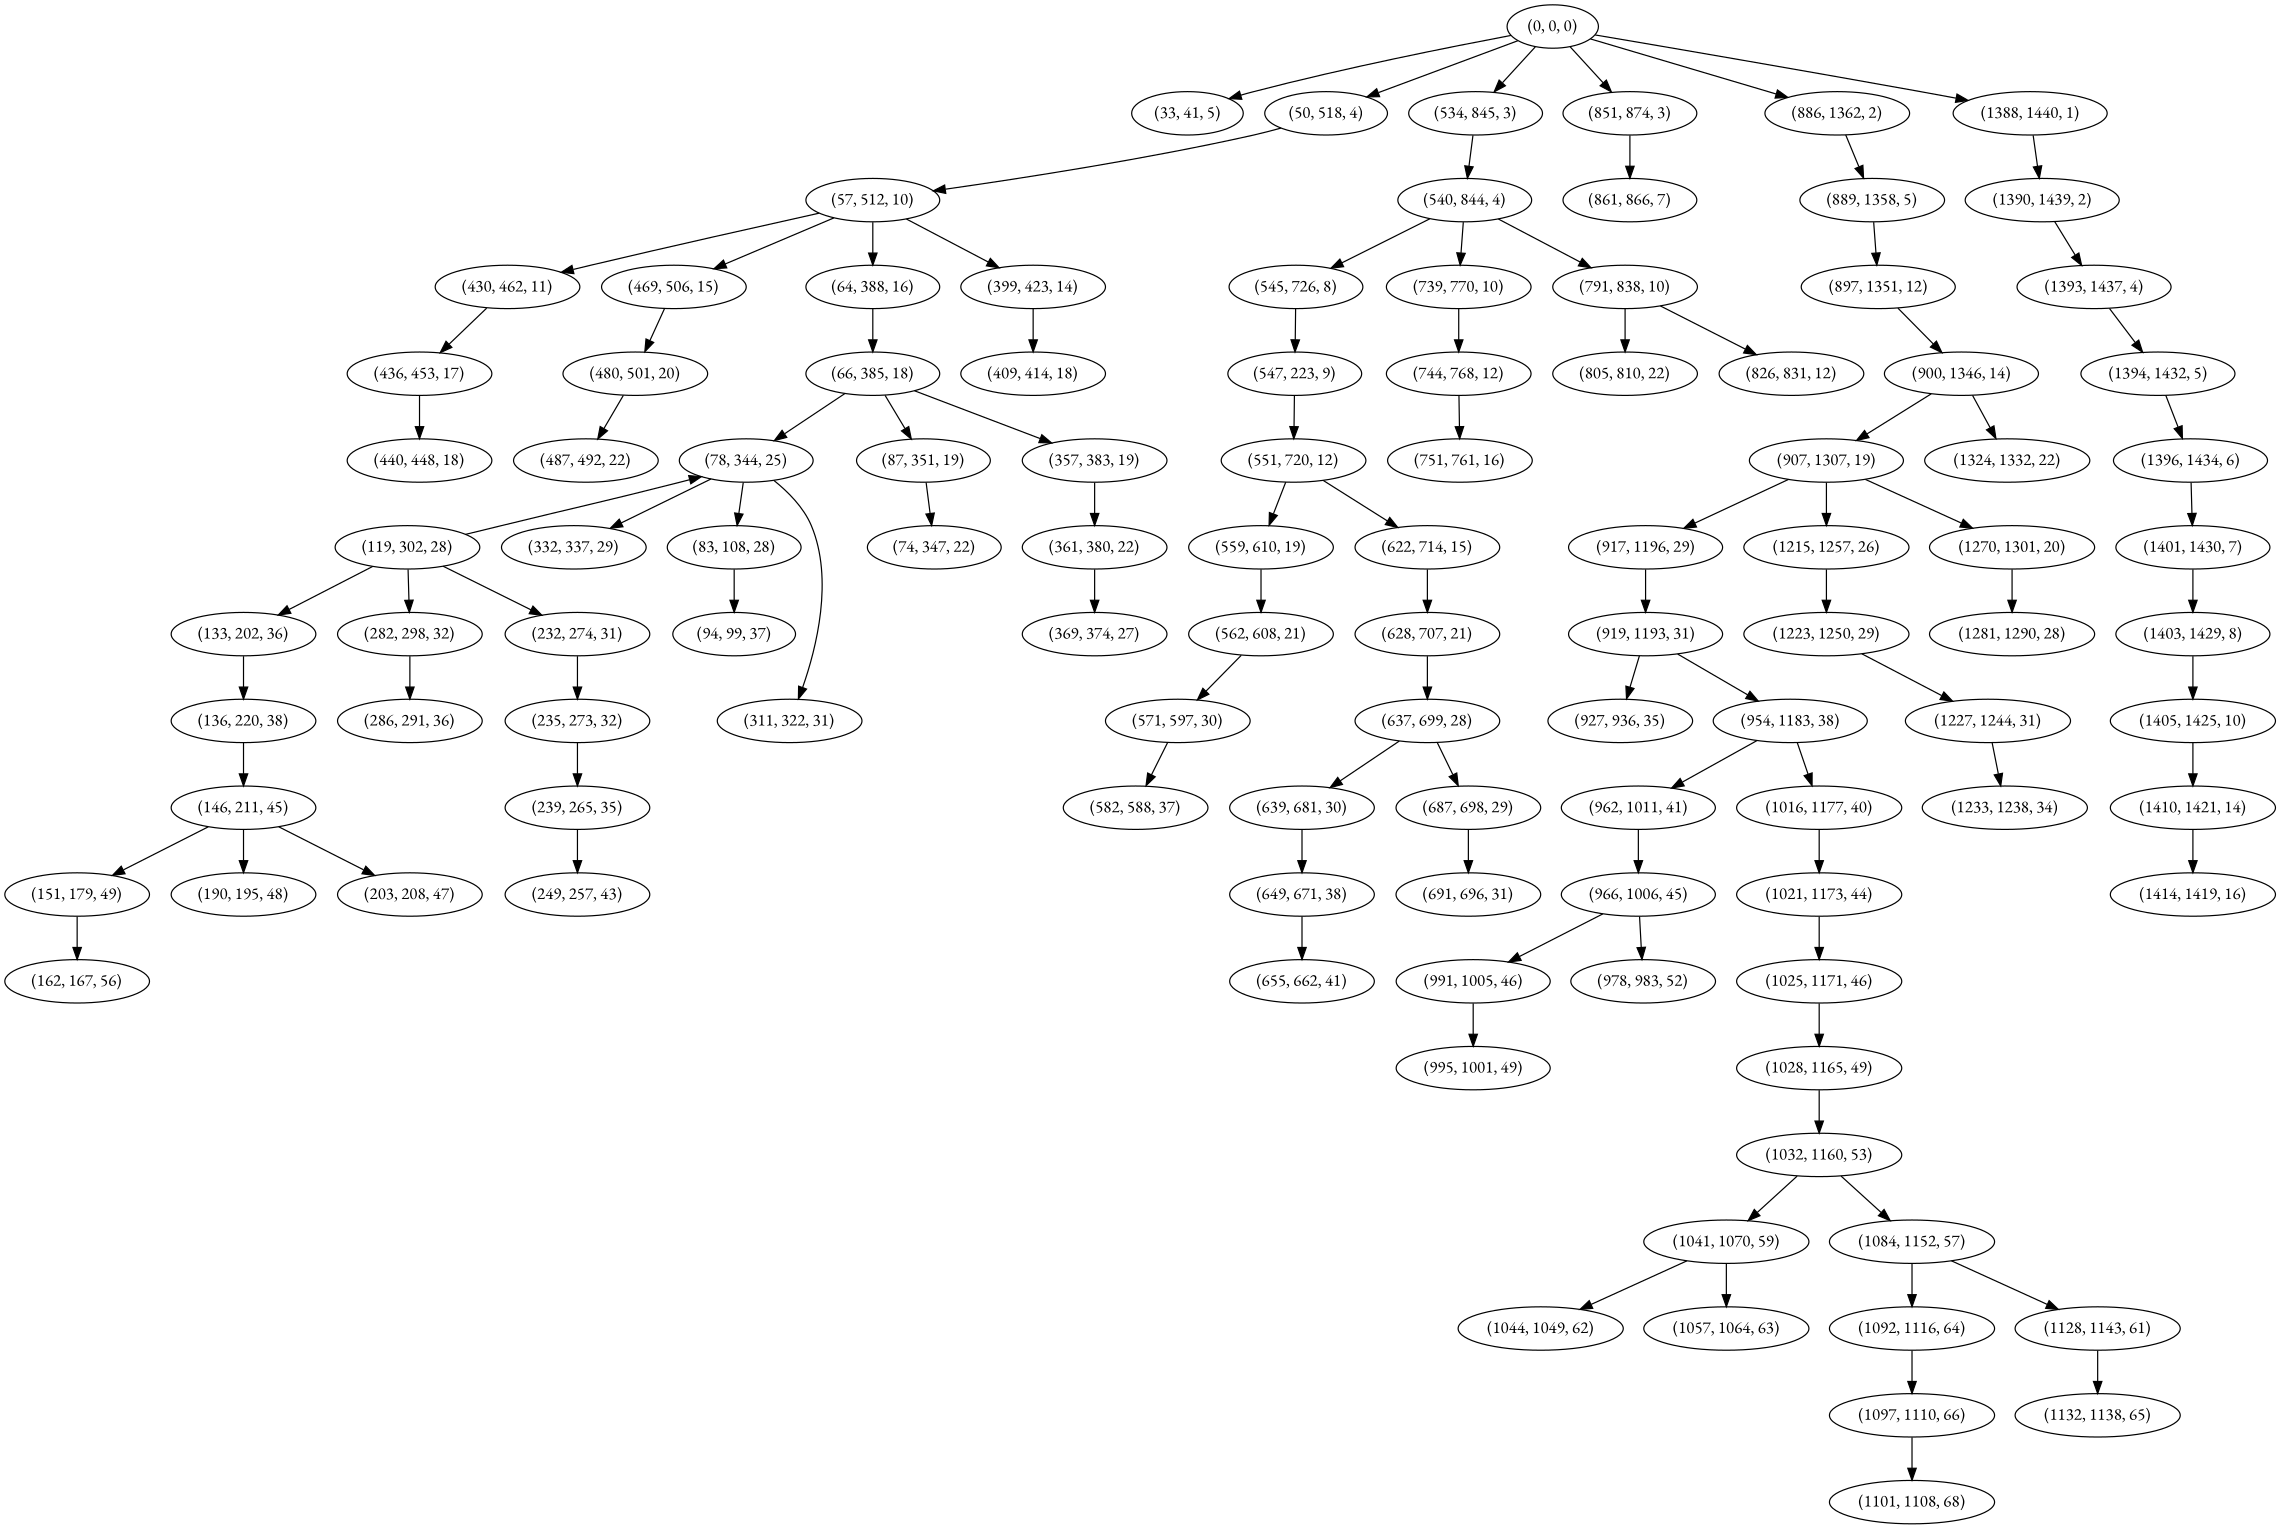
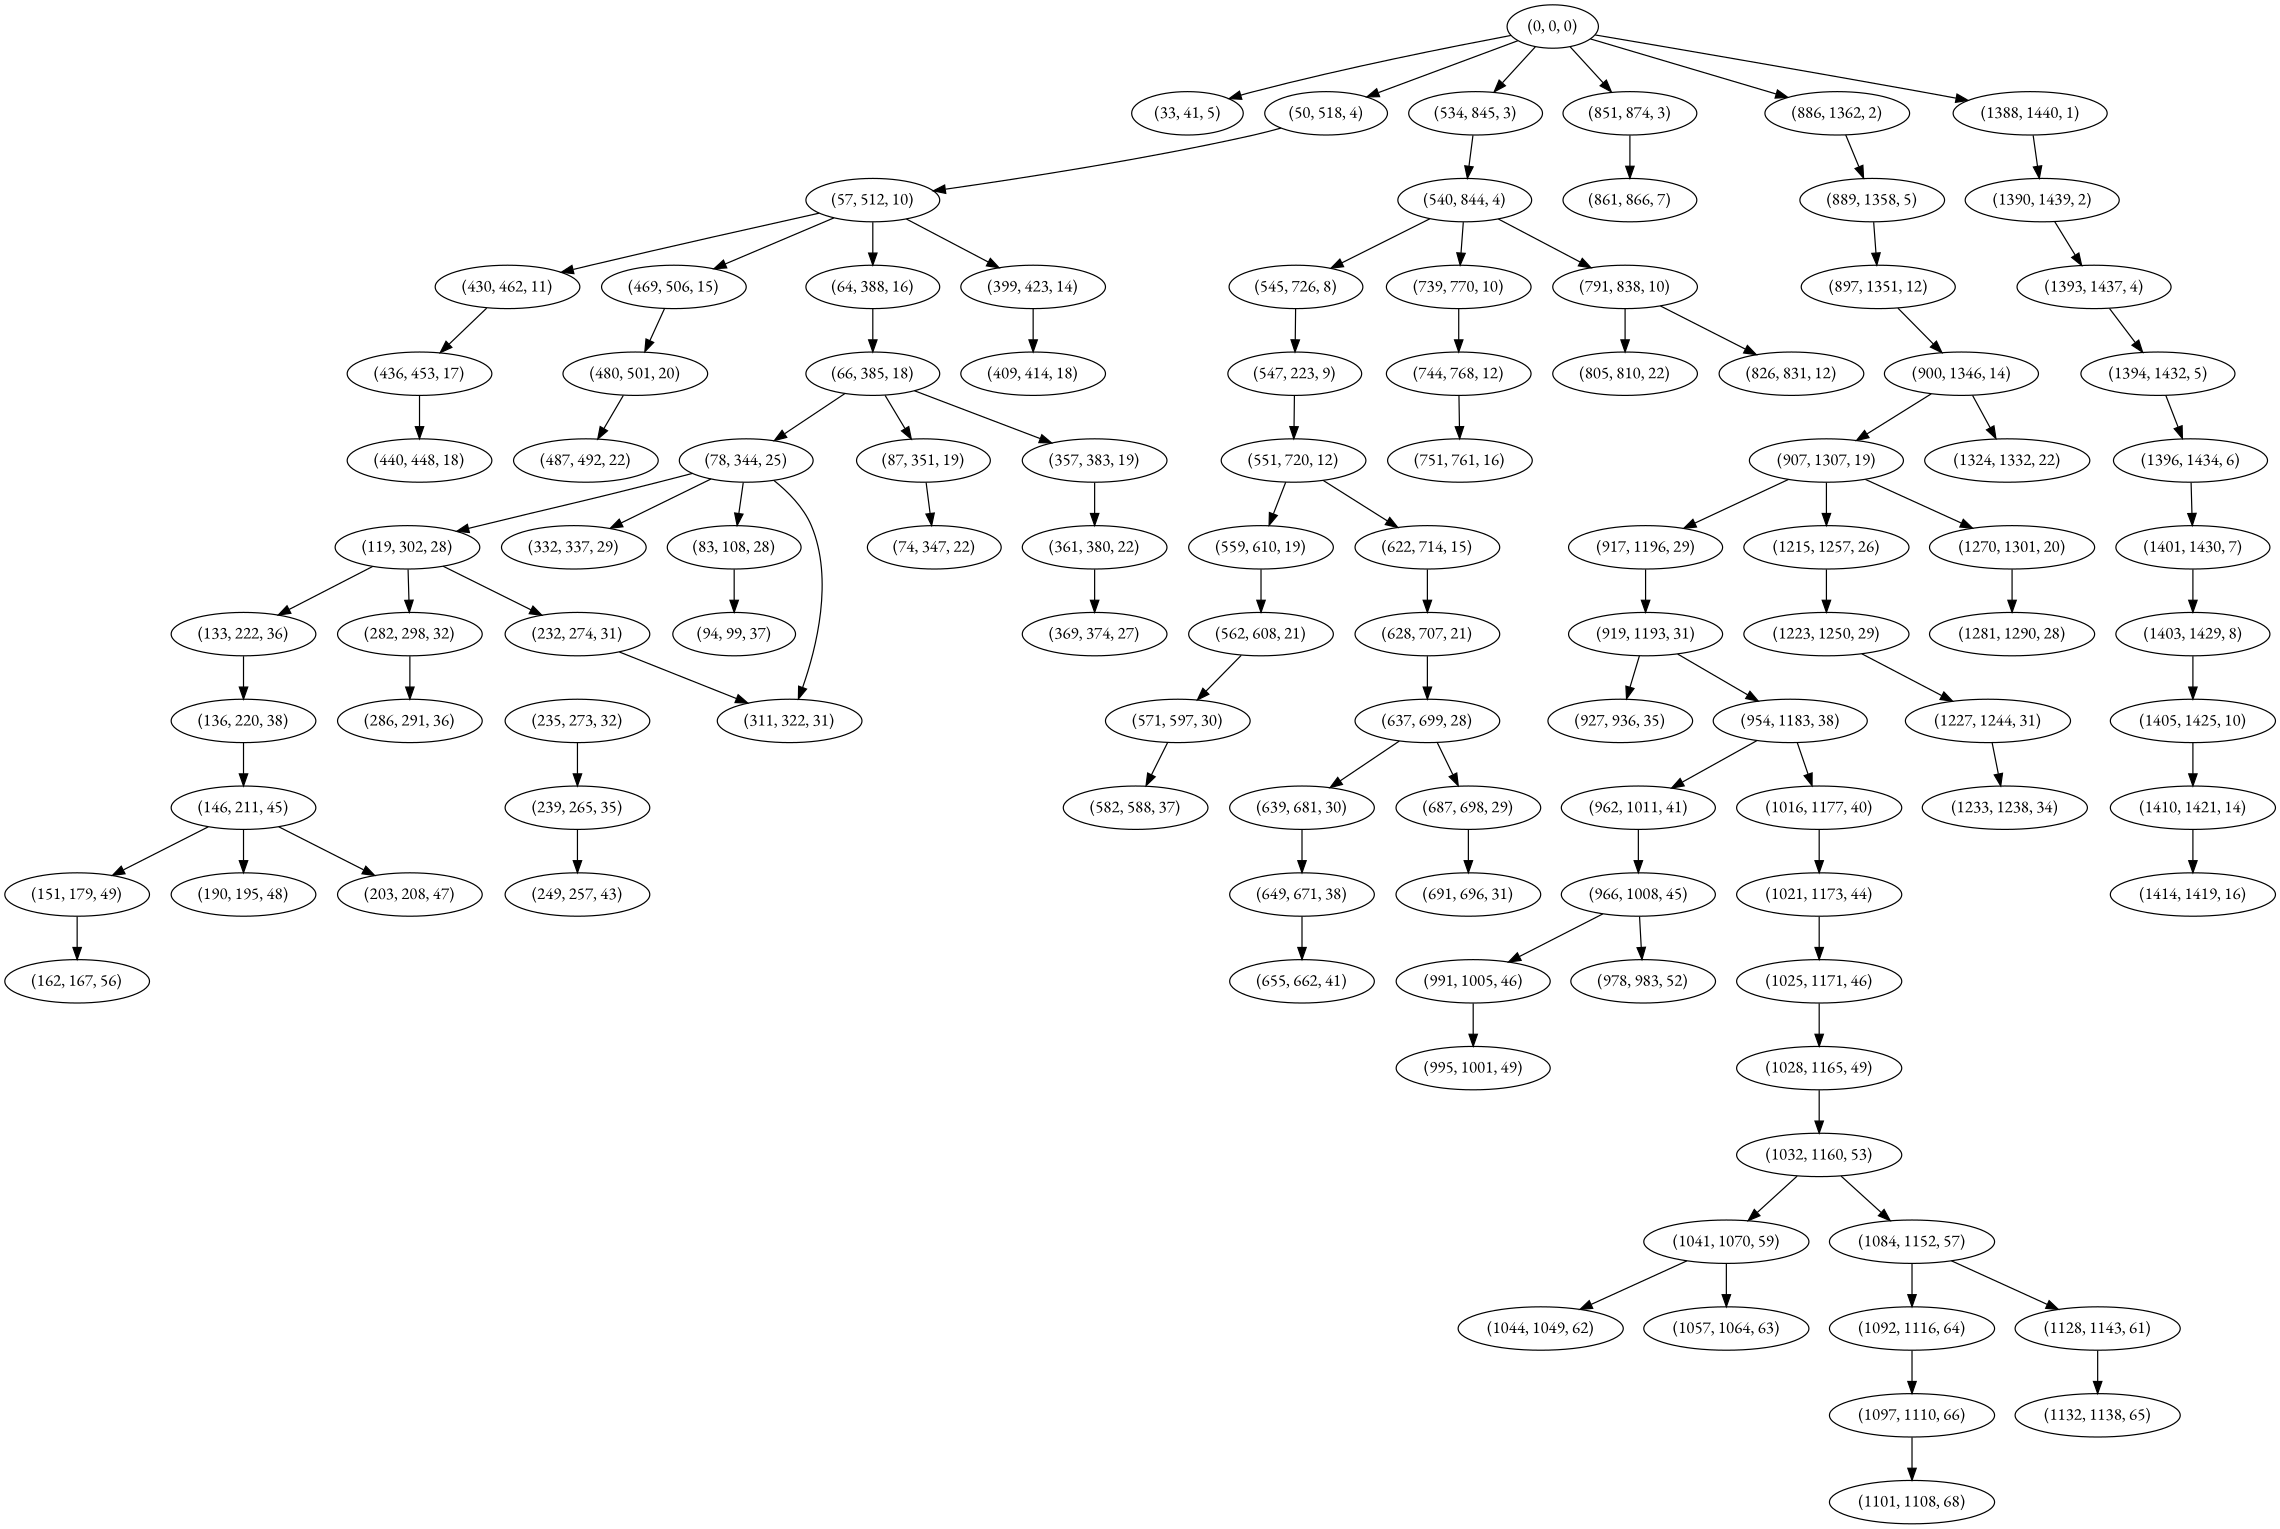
edge "(119, 302, 28)" -> "(78, 344, 25)": reversed
node "(133, 202, 36)": label "(133, 202, 36)" -> "(133, 222, 36)"
edge "(232, 274, 31)" -> "(235, 273, 32)": now "(232, 274, 31)" -> "(311, 322, 31)"
node "(966, 1006, 45)": label "(966, 1006, 45)" -> "(966, 1008, 45)"
